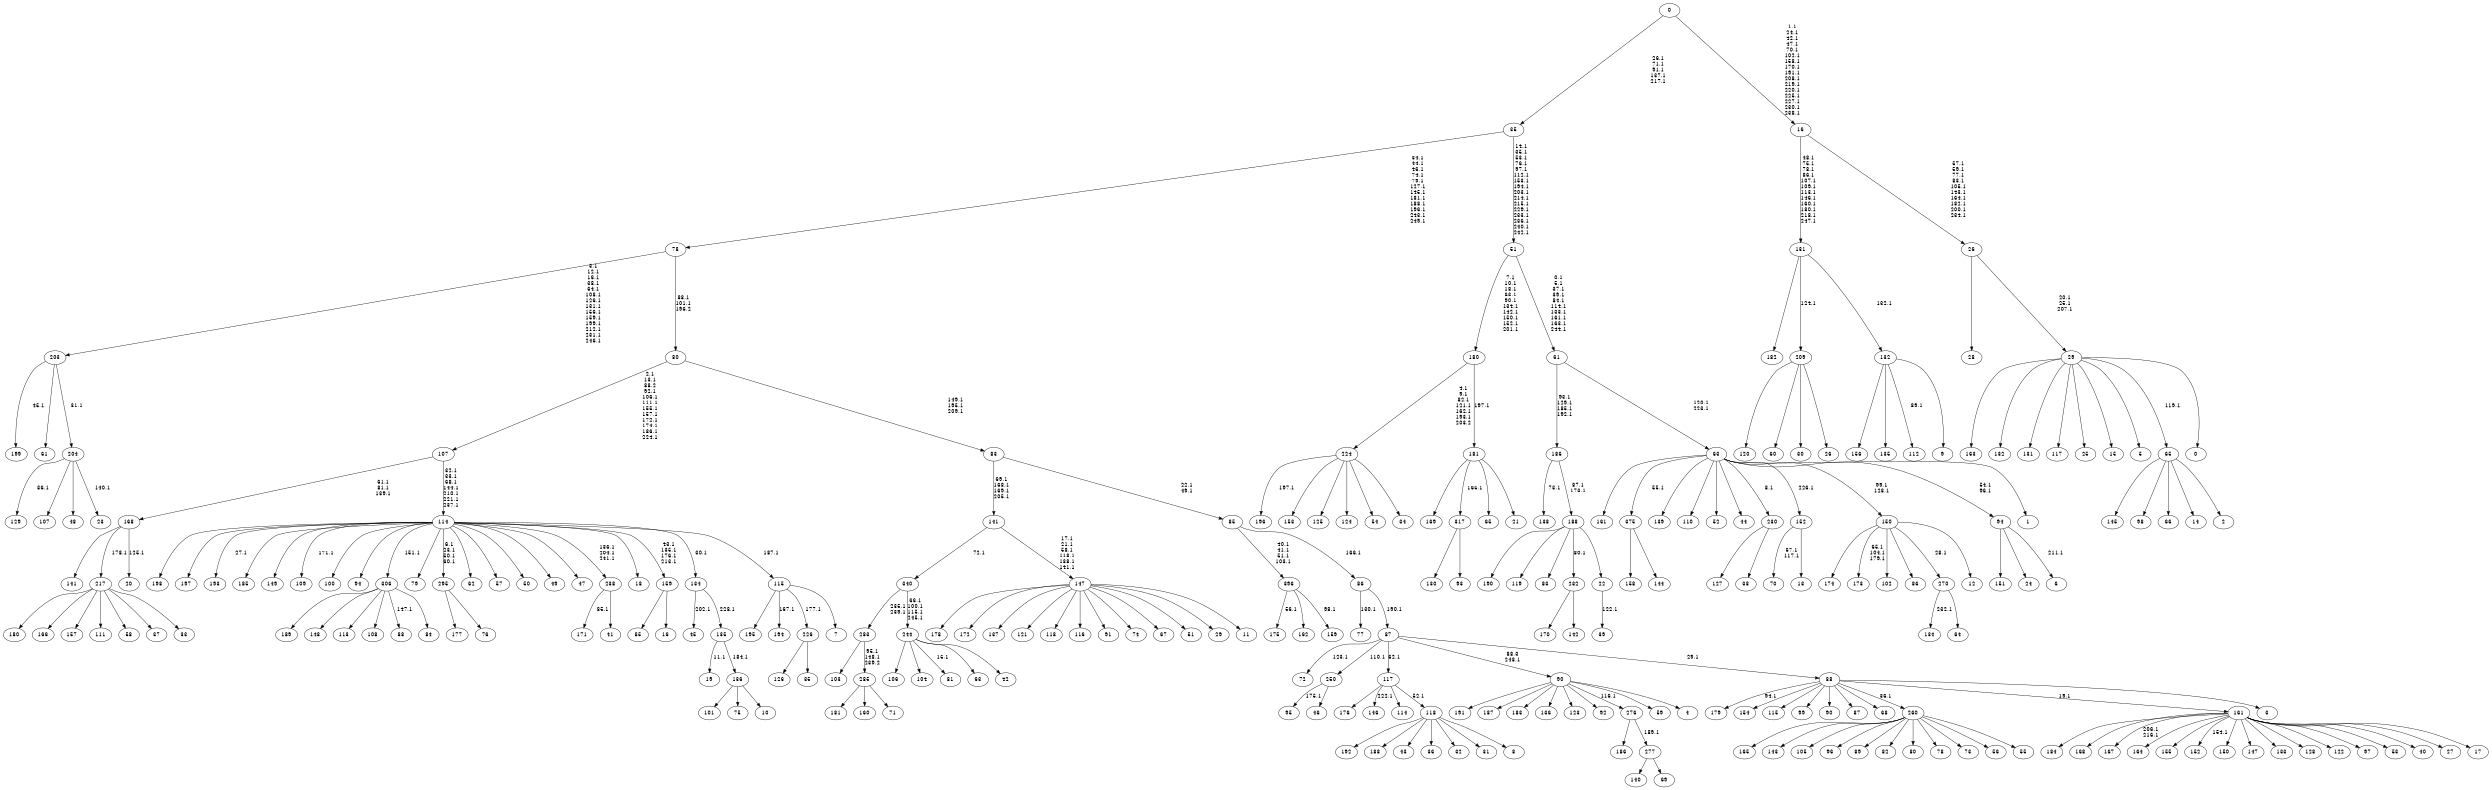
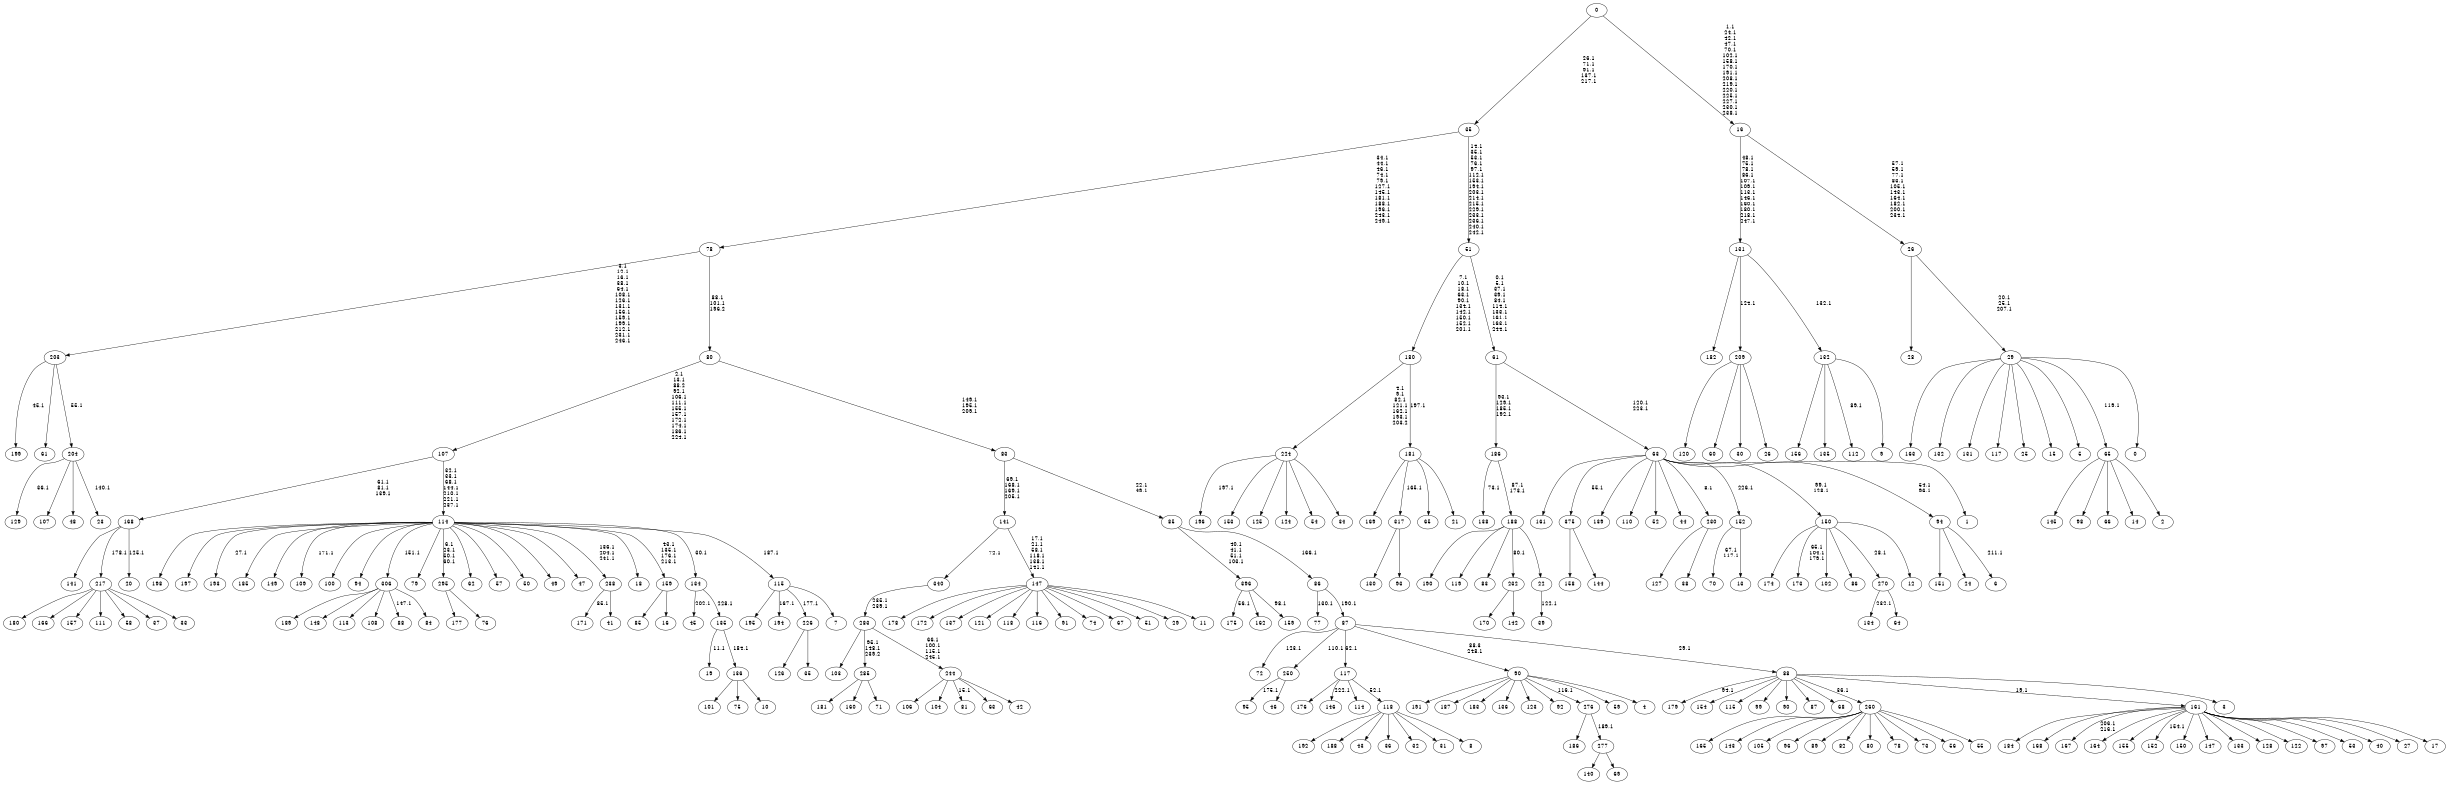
edge "203" -> "204": label "31,1" -> "55,1"
edge "340" -> "244": now "283" -> "244"
